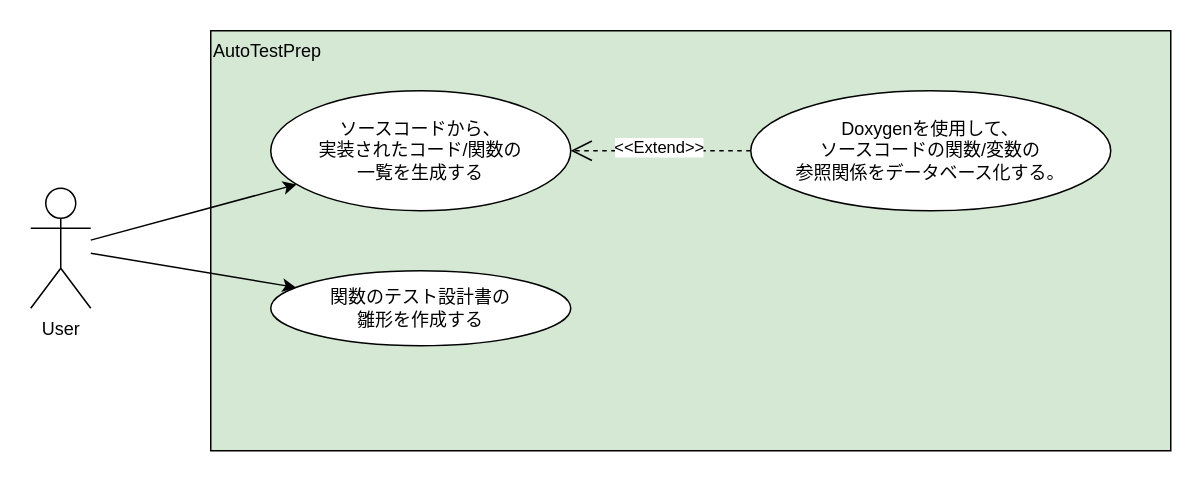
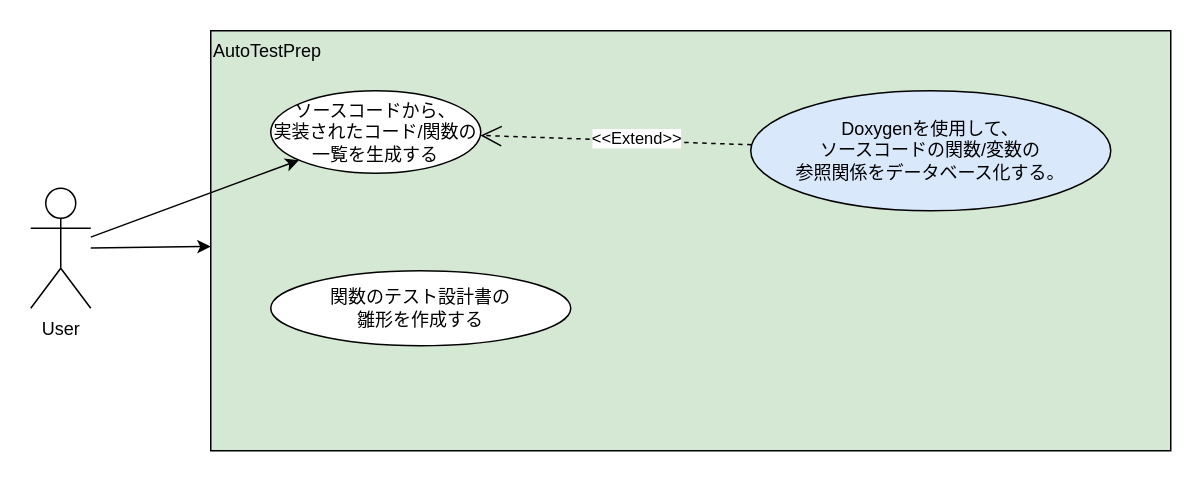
node "ソースコードから、 実装されたコード/関数の 一覧を生成する": size 300x120 -> 210x83
node "Doxygenを使用して、 ソースコードの関数/変数の 参照関係をデータベース化する。": fillcolor #ffffff -> #dae8fc
edge "User" -> "関数のテスト設計書の 雛形を作成する": now "User" -> "AutoTestPrep"
